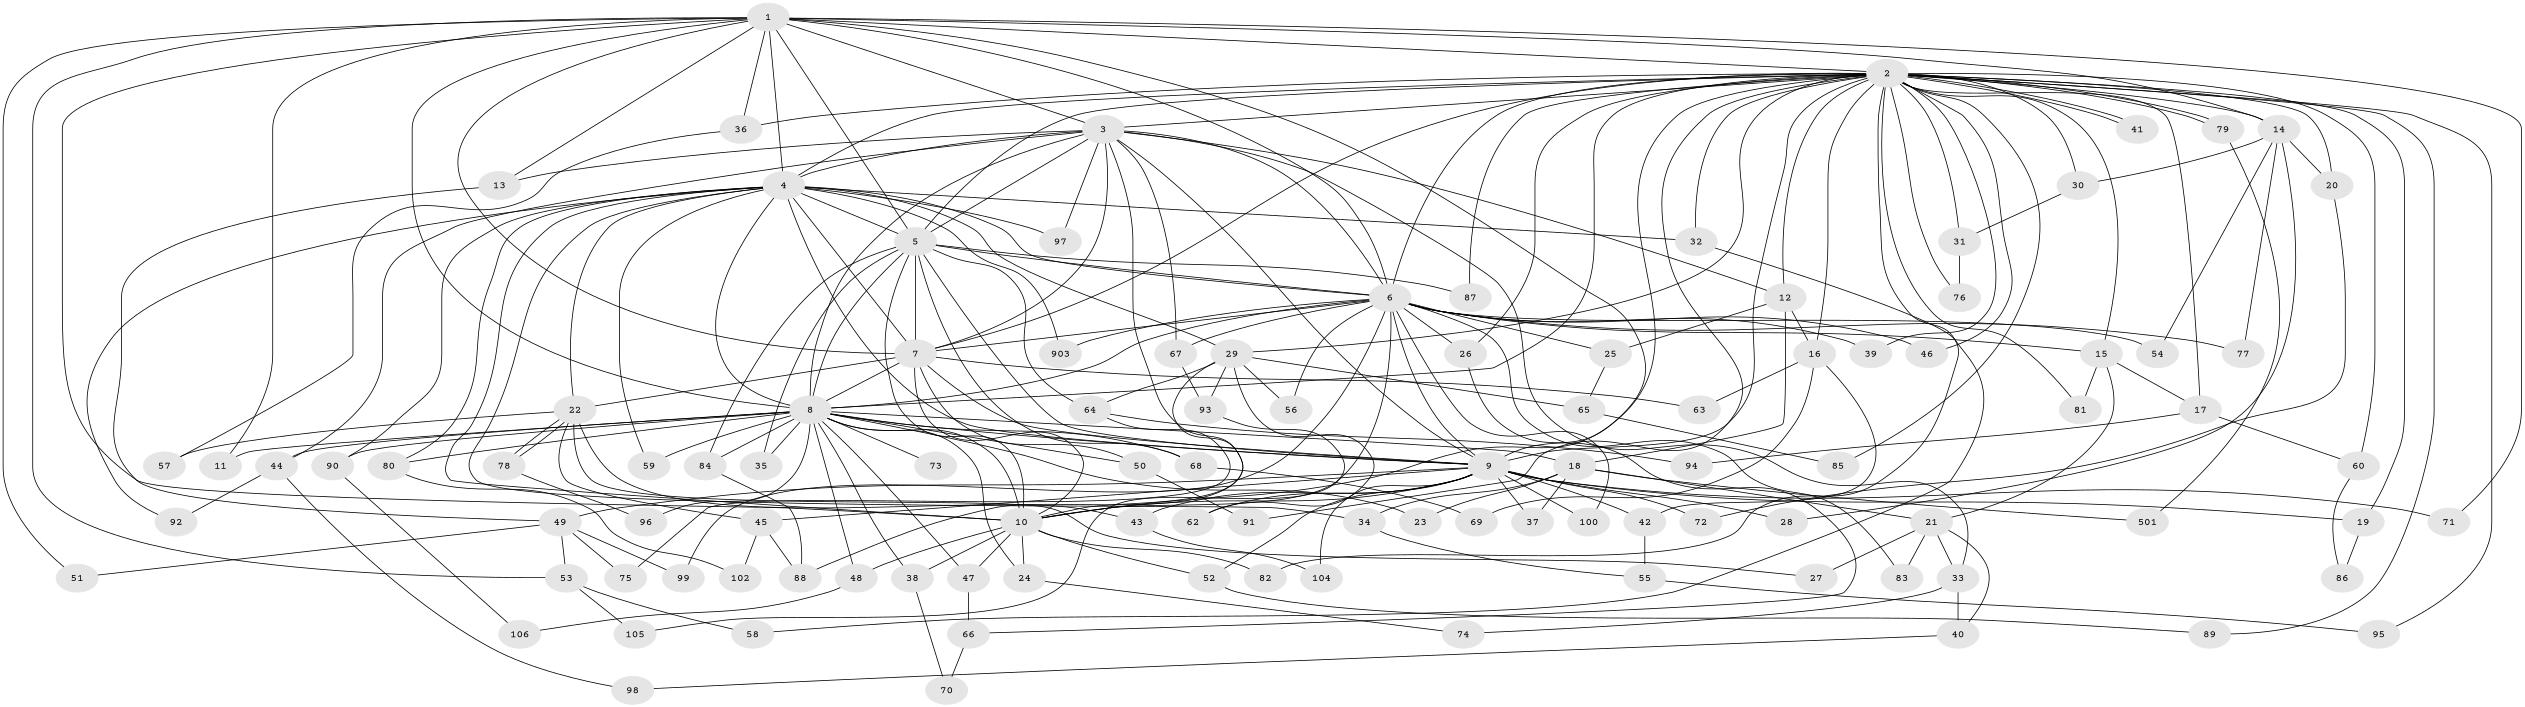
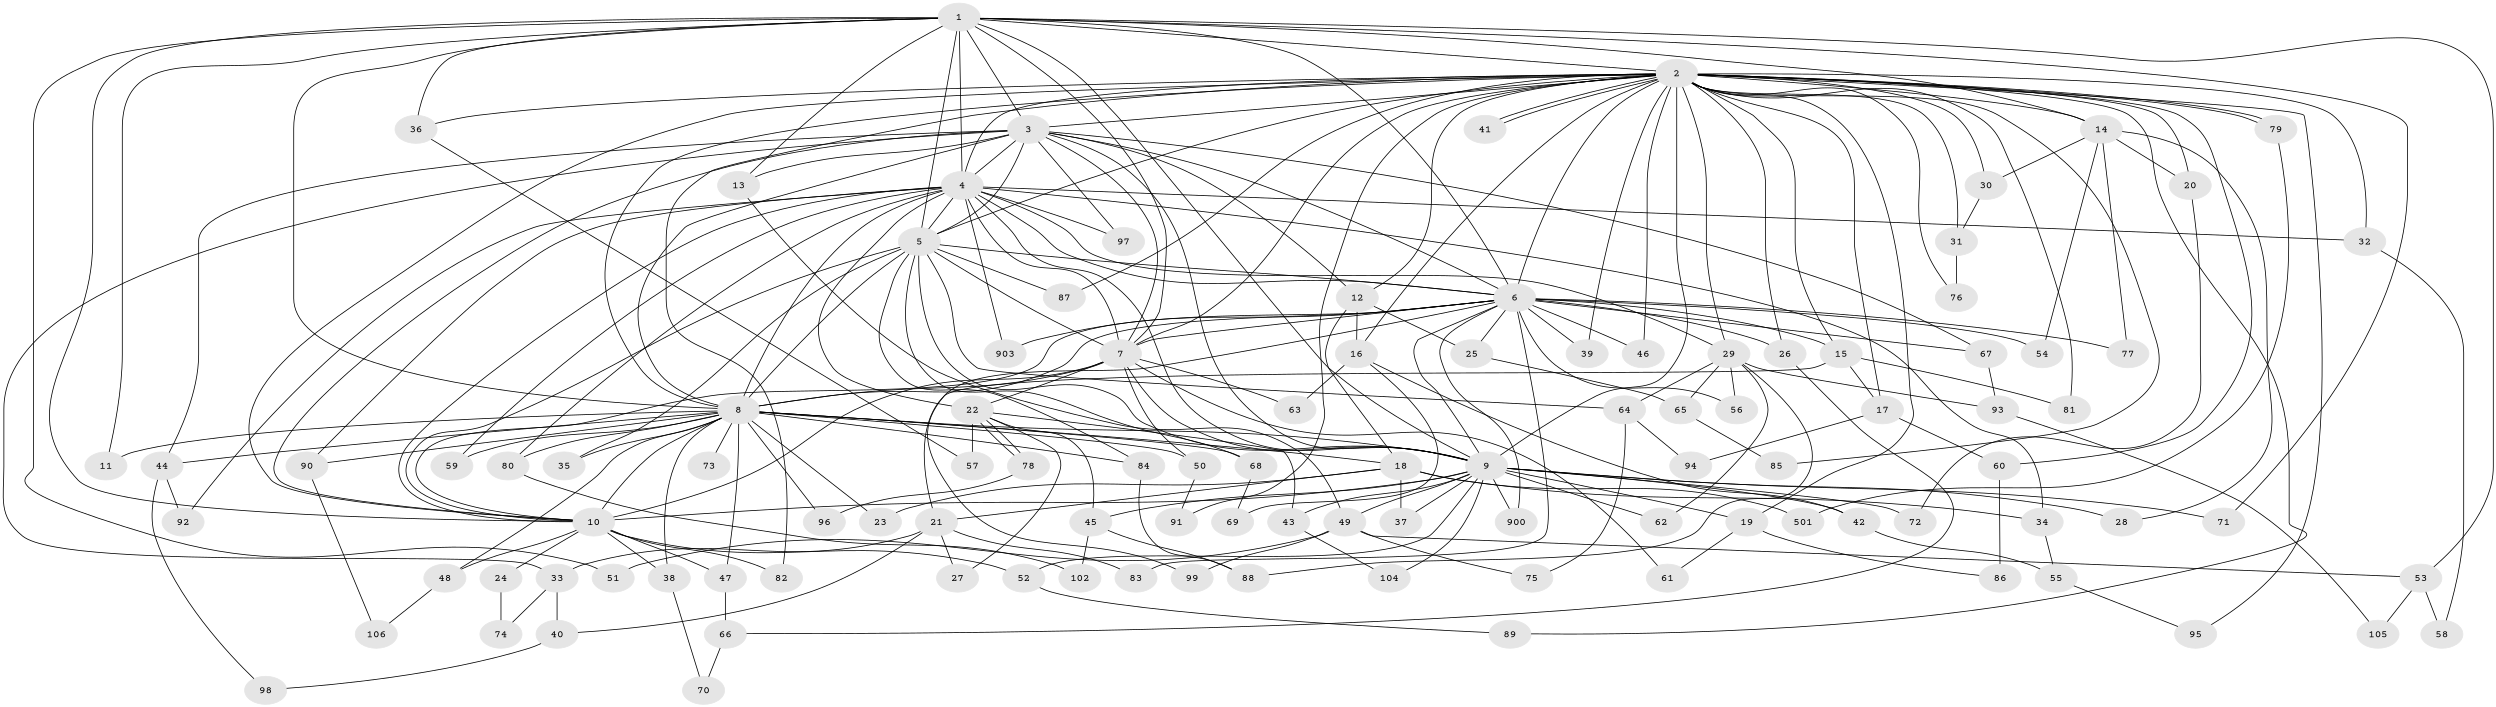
edge "8" -- "24": removed
node "100": label "100" -> "900"
node "61": added
